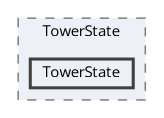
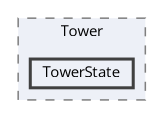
cluster "TowerState": label "TowerState" -> "Tower"
